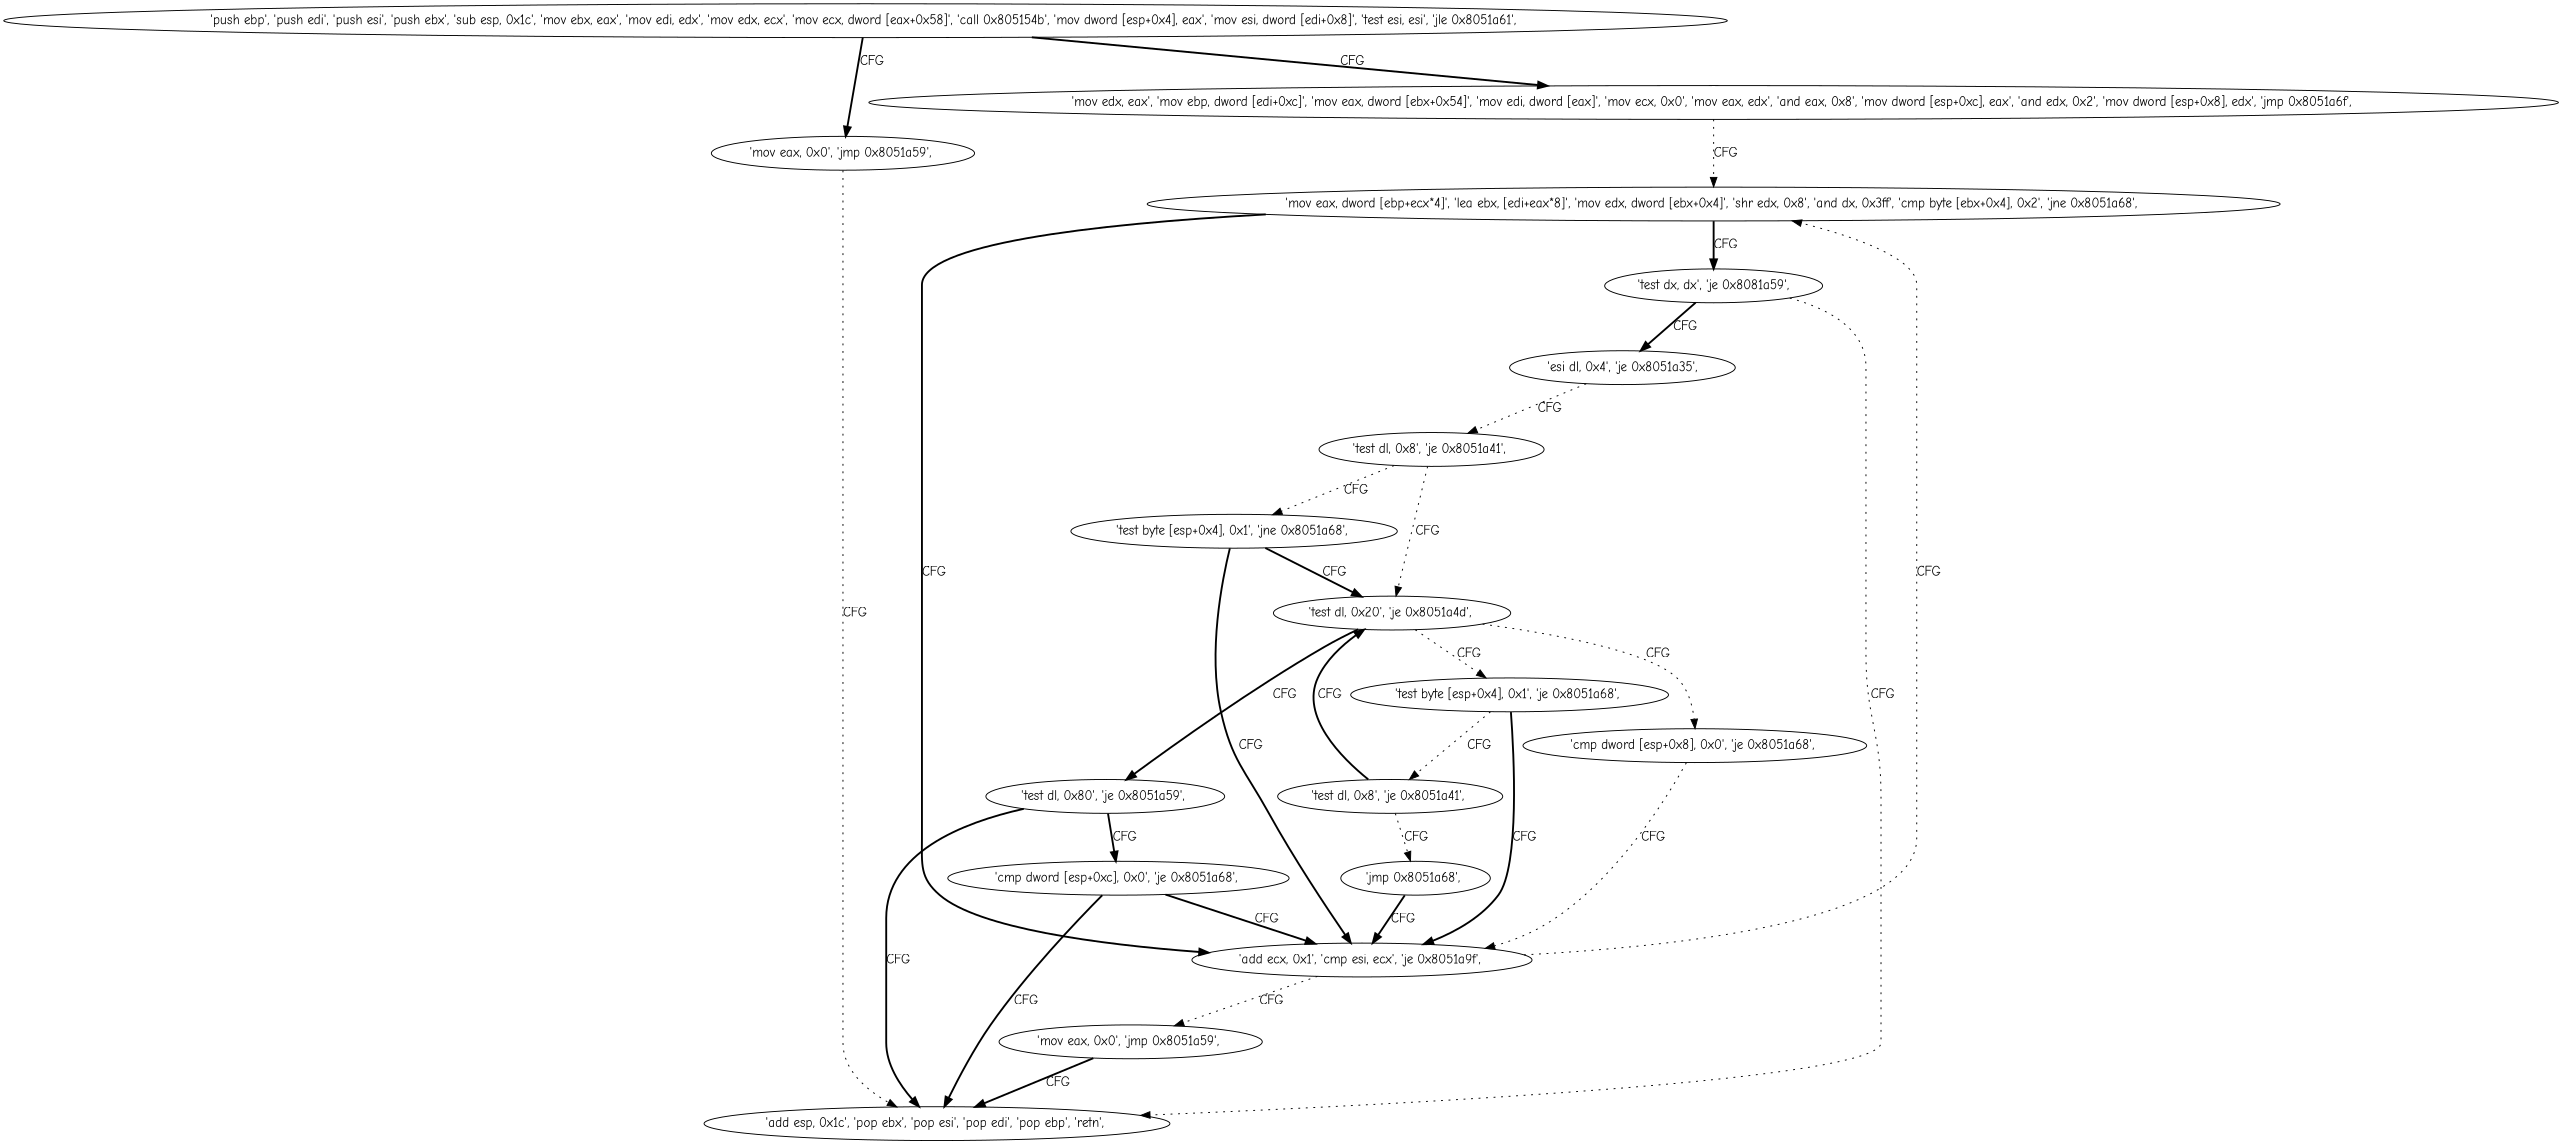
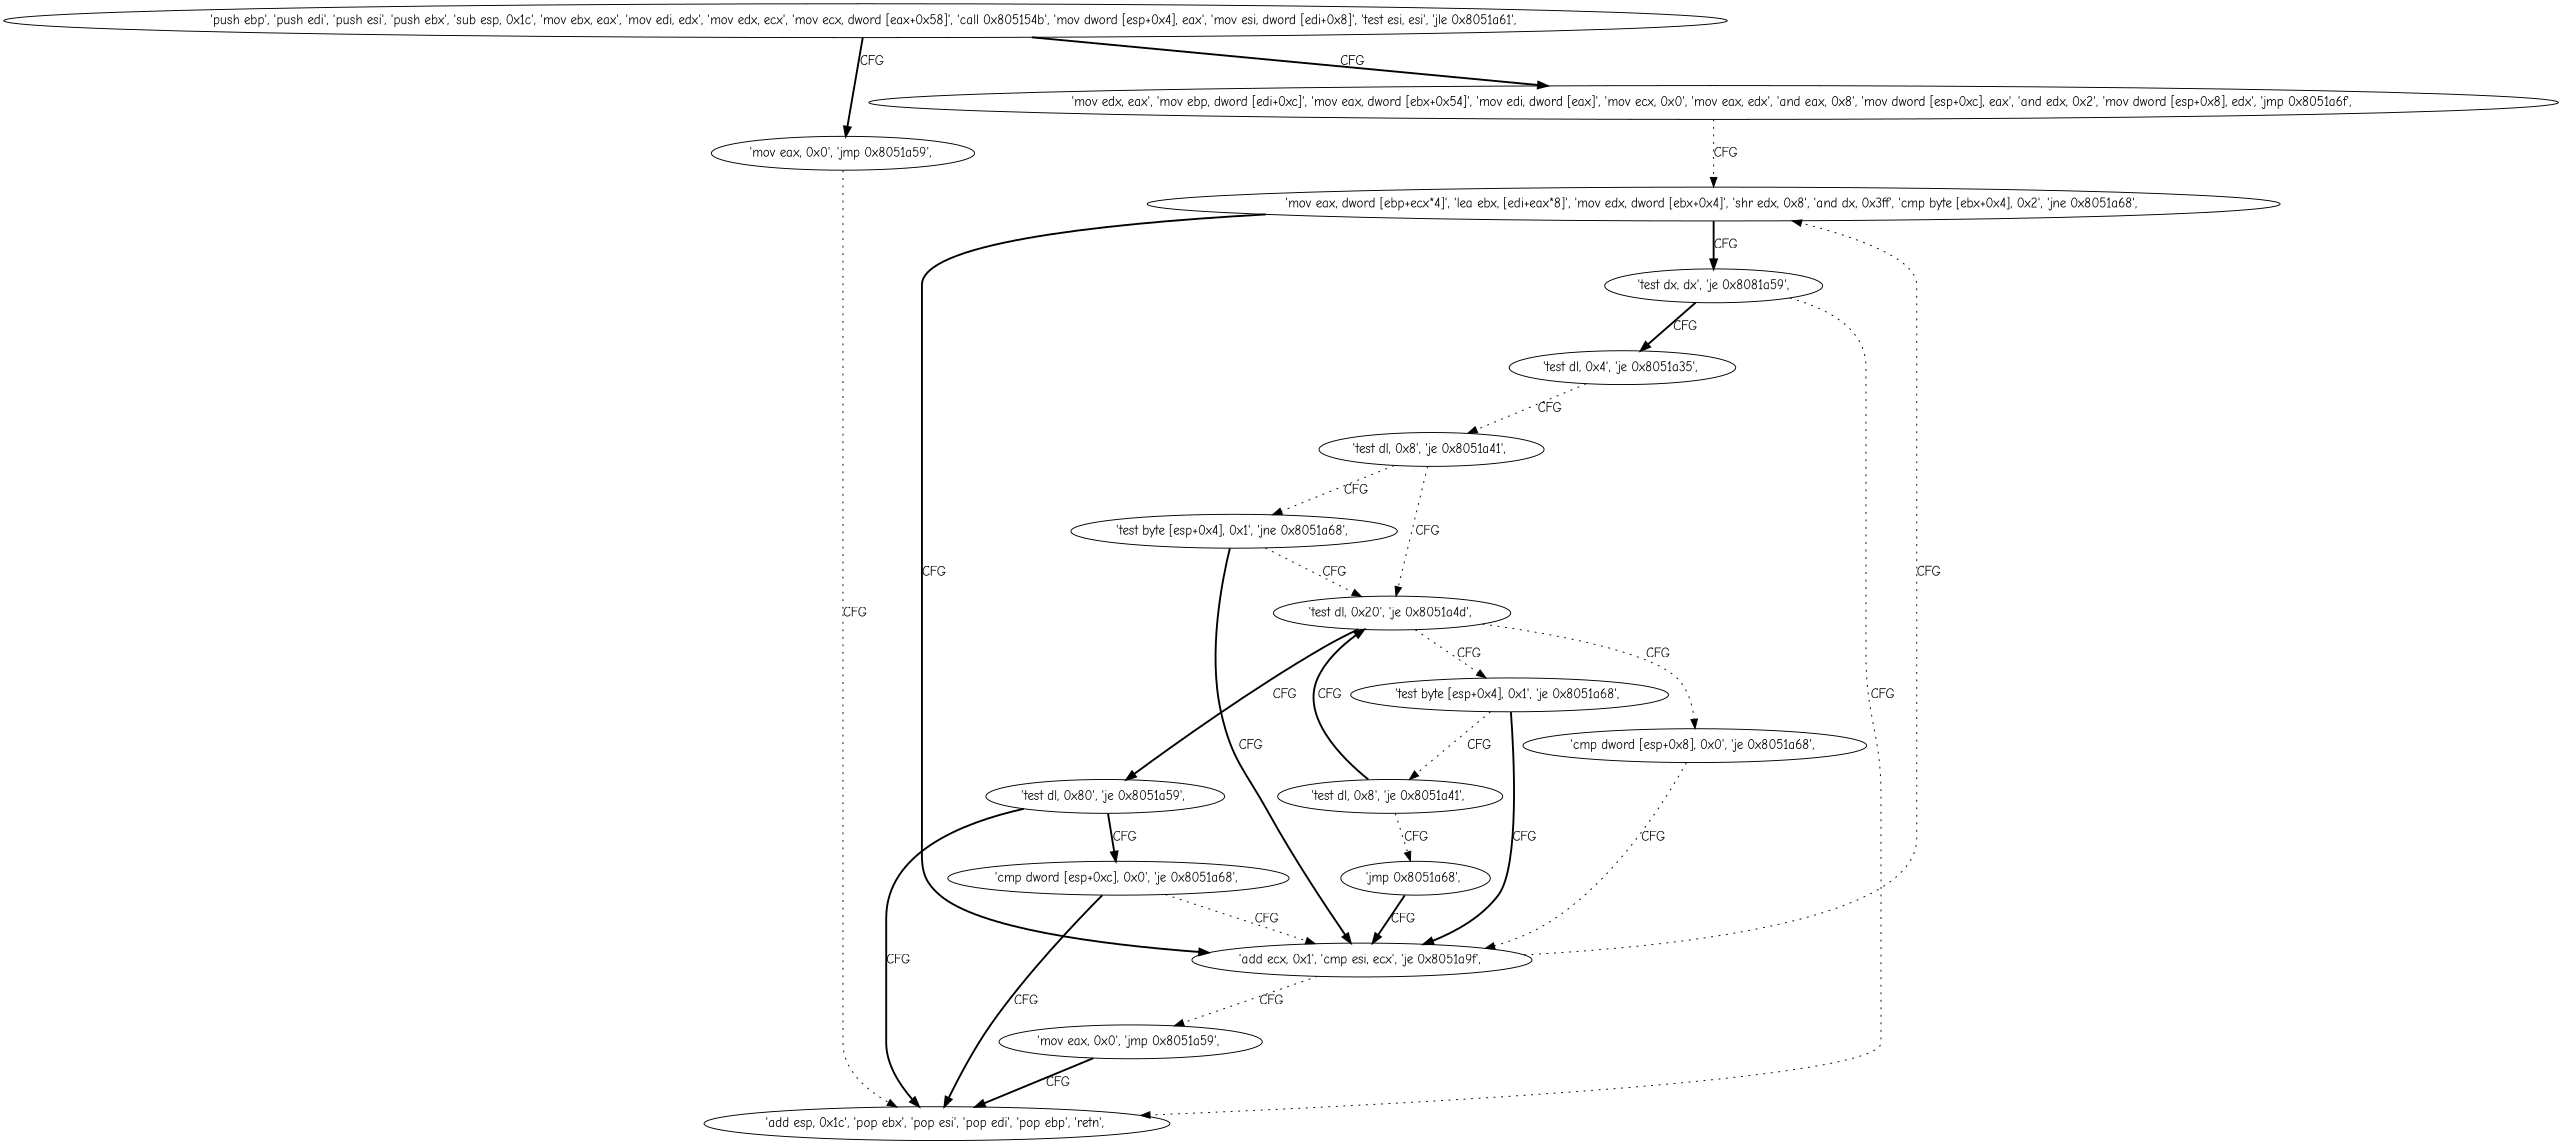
node "'esi dl, 0x4', 'je 0x8051a35',": label "'esi dl, 0x4', 'je 0x8051a35'," -> "'test dl, 0x4', 'je 0x8051a35',"
edge "'test byte [esp+0x4], 0x1', 'jne 0x8051a68'," -> "'test dl, 0x20', 'je 0x8051a4d',": style bold -> dotted
edge "'cmp dword [esp+0xc], 0x0', 'je 0x8051a68'," -> "'add ecx, 0x1', 'cmp esi, ecx', 'je 0x8051a9f',": style bold -> dotted
